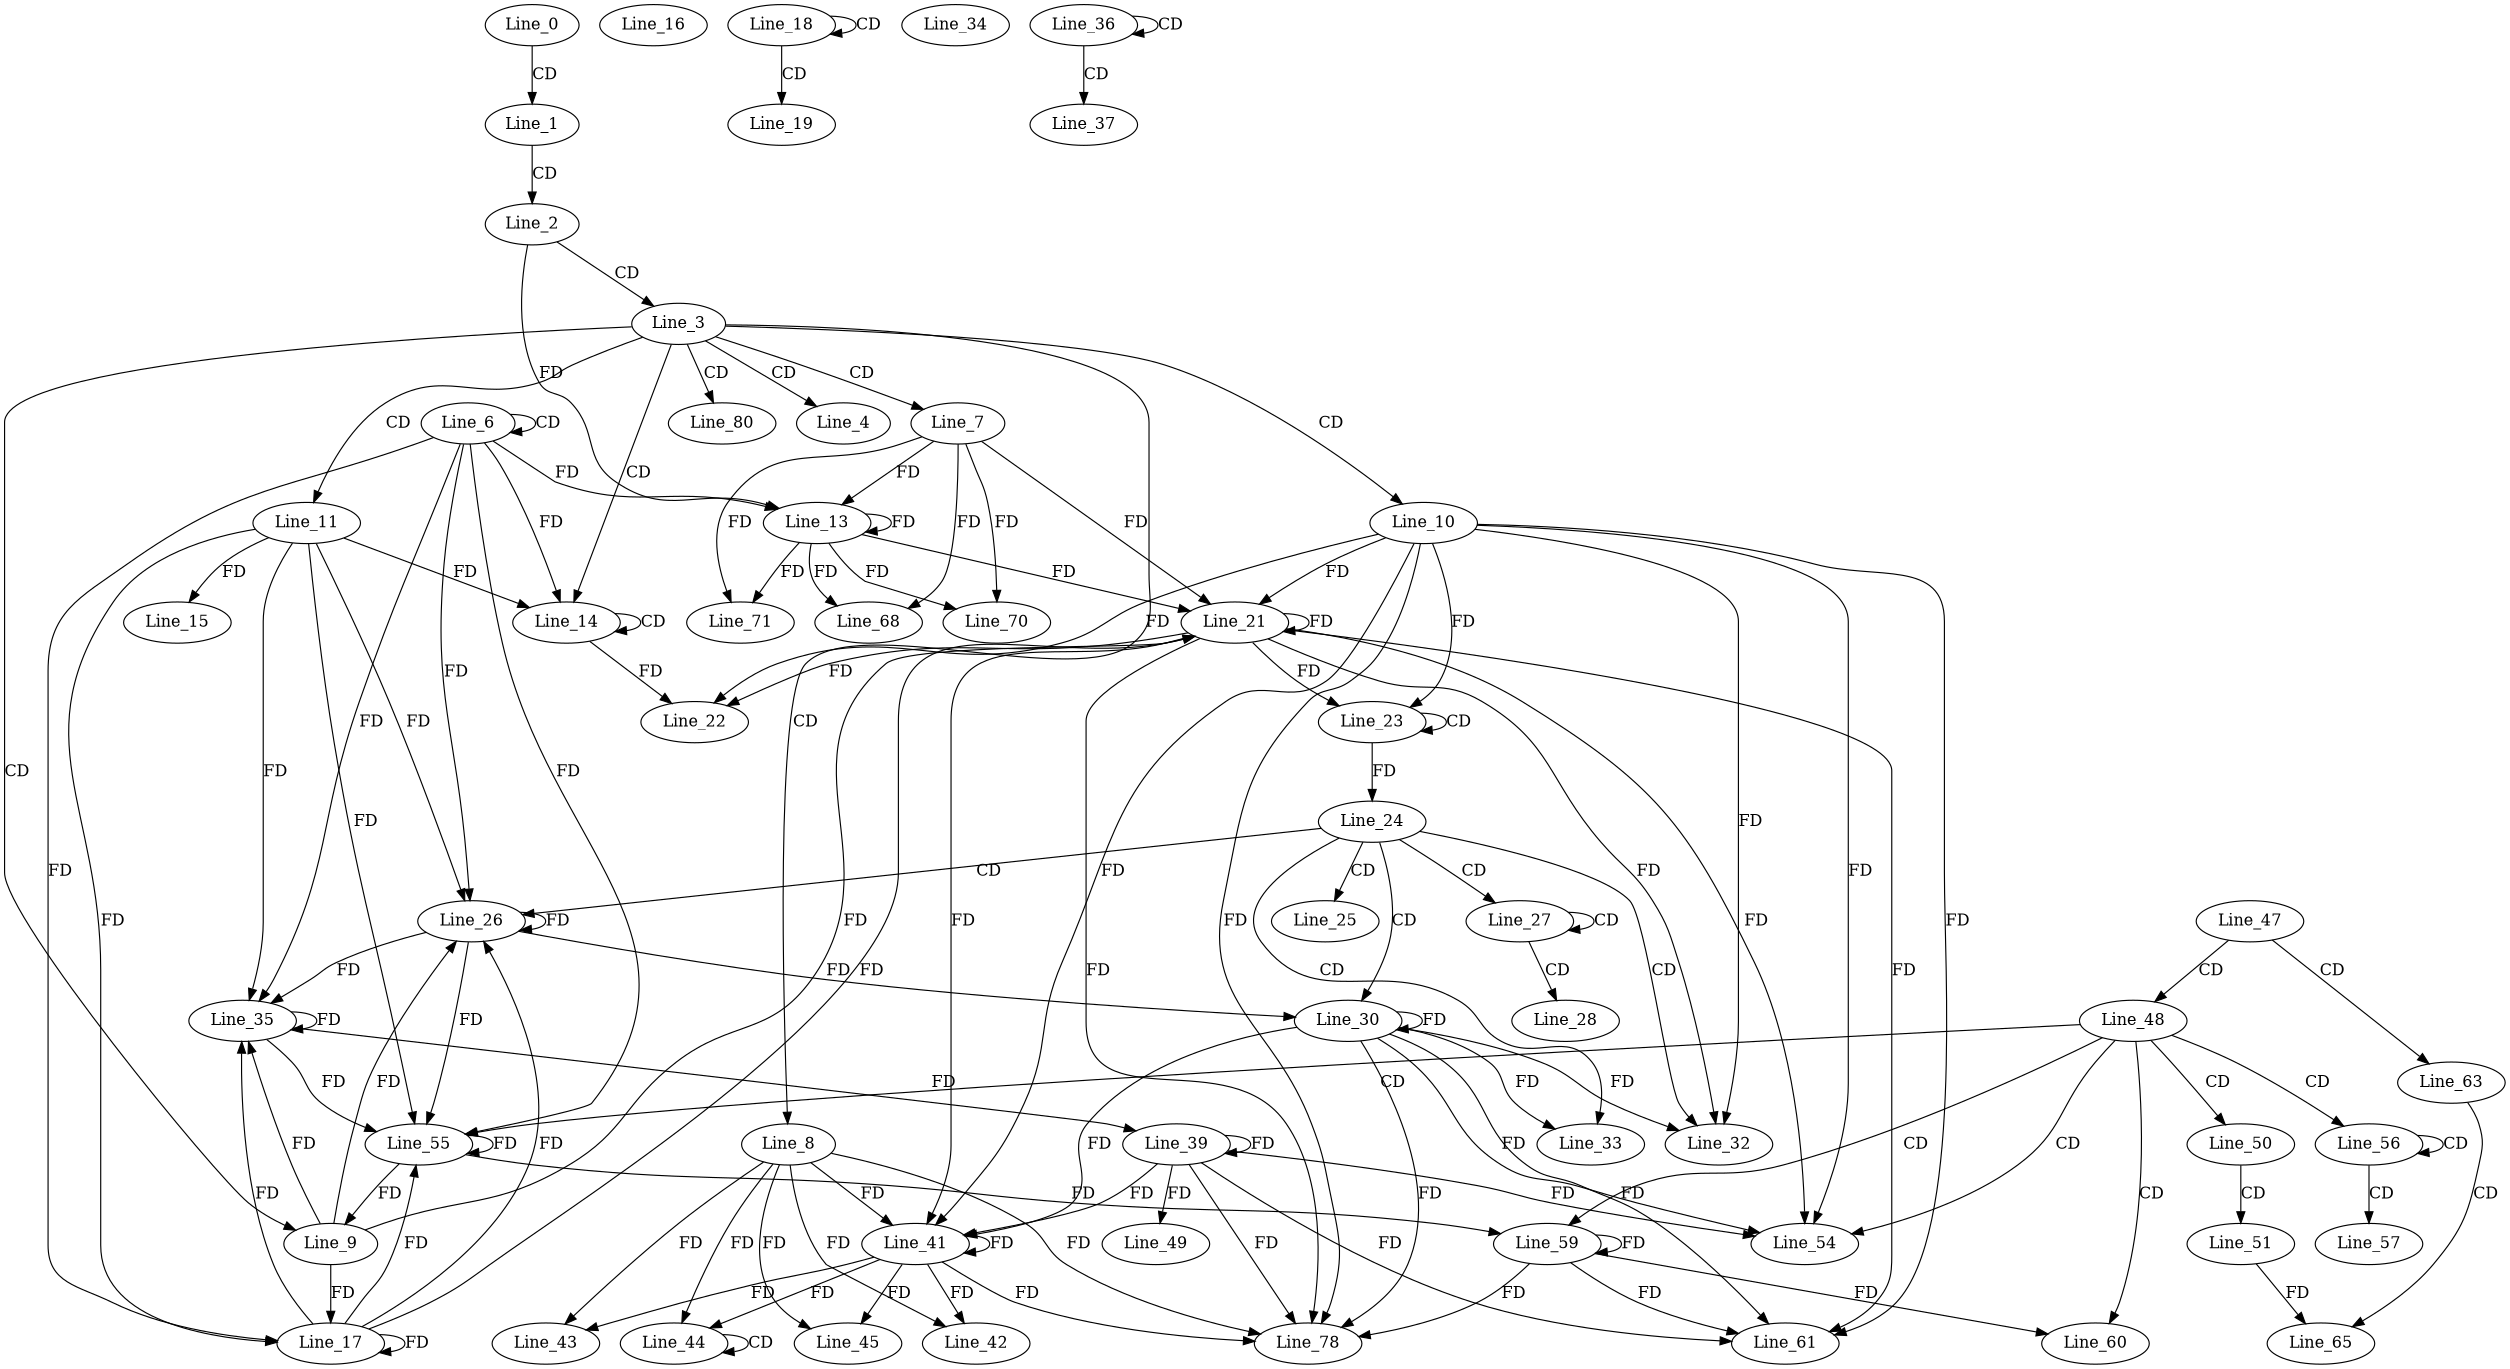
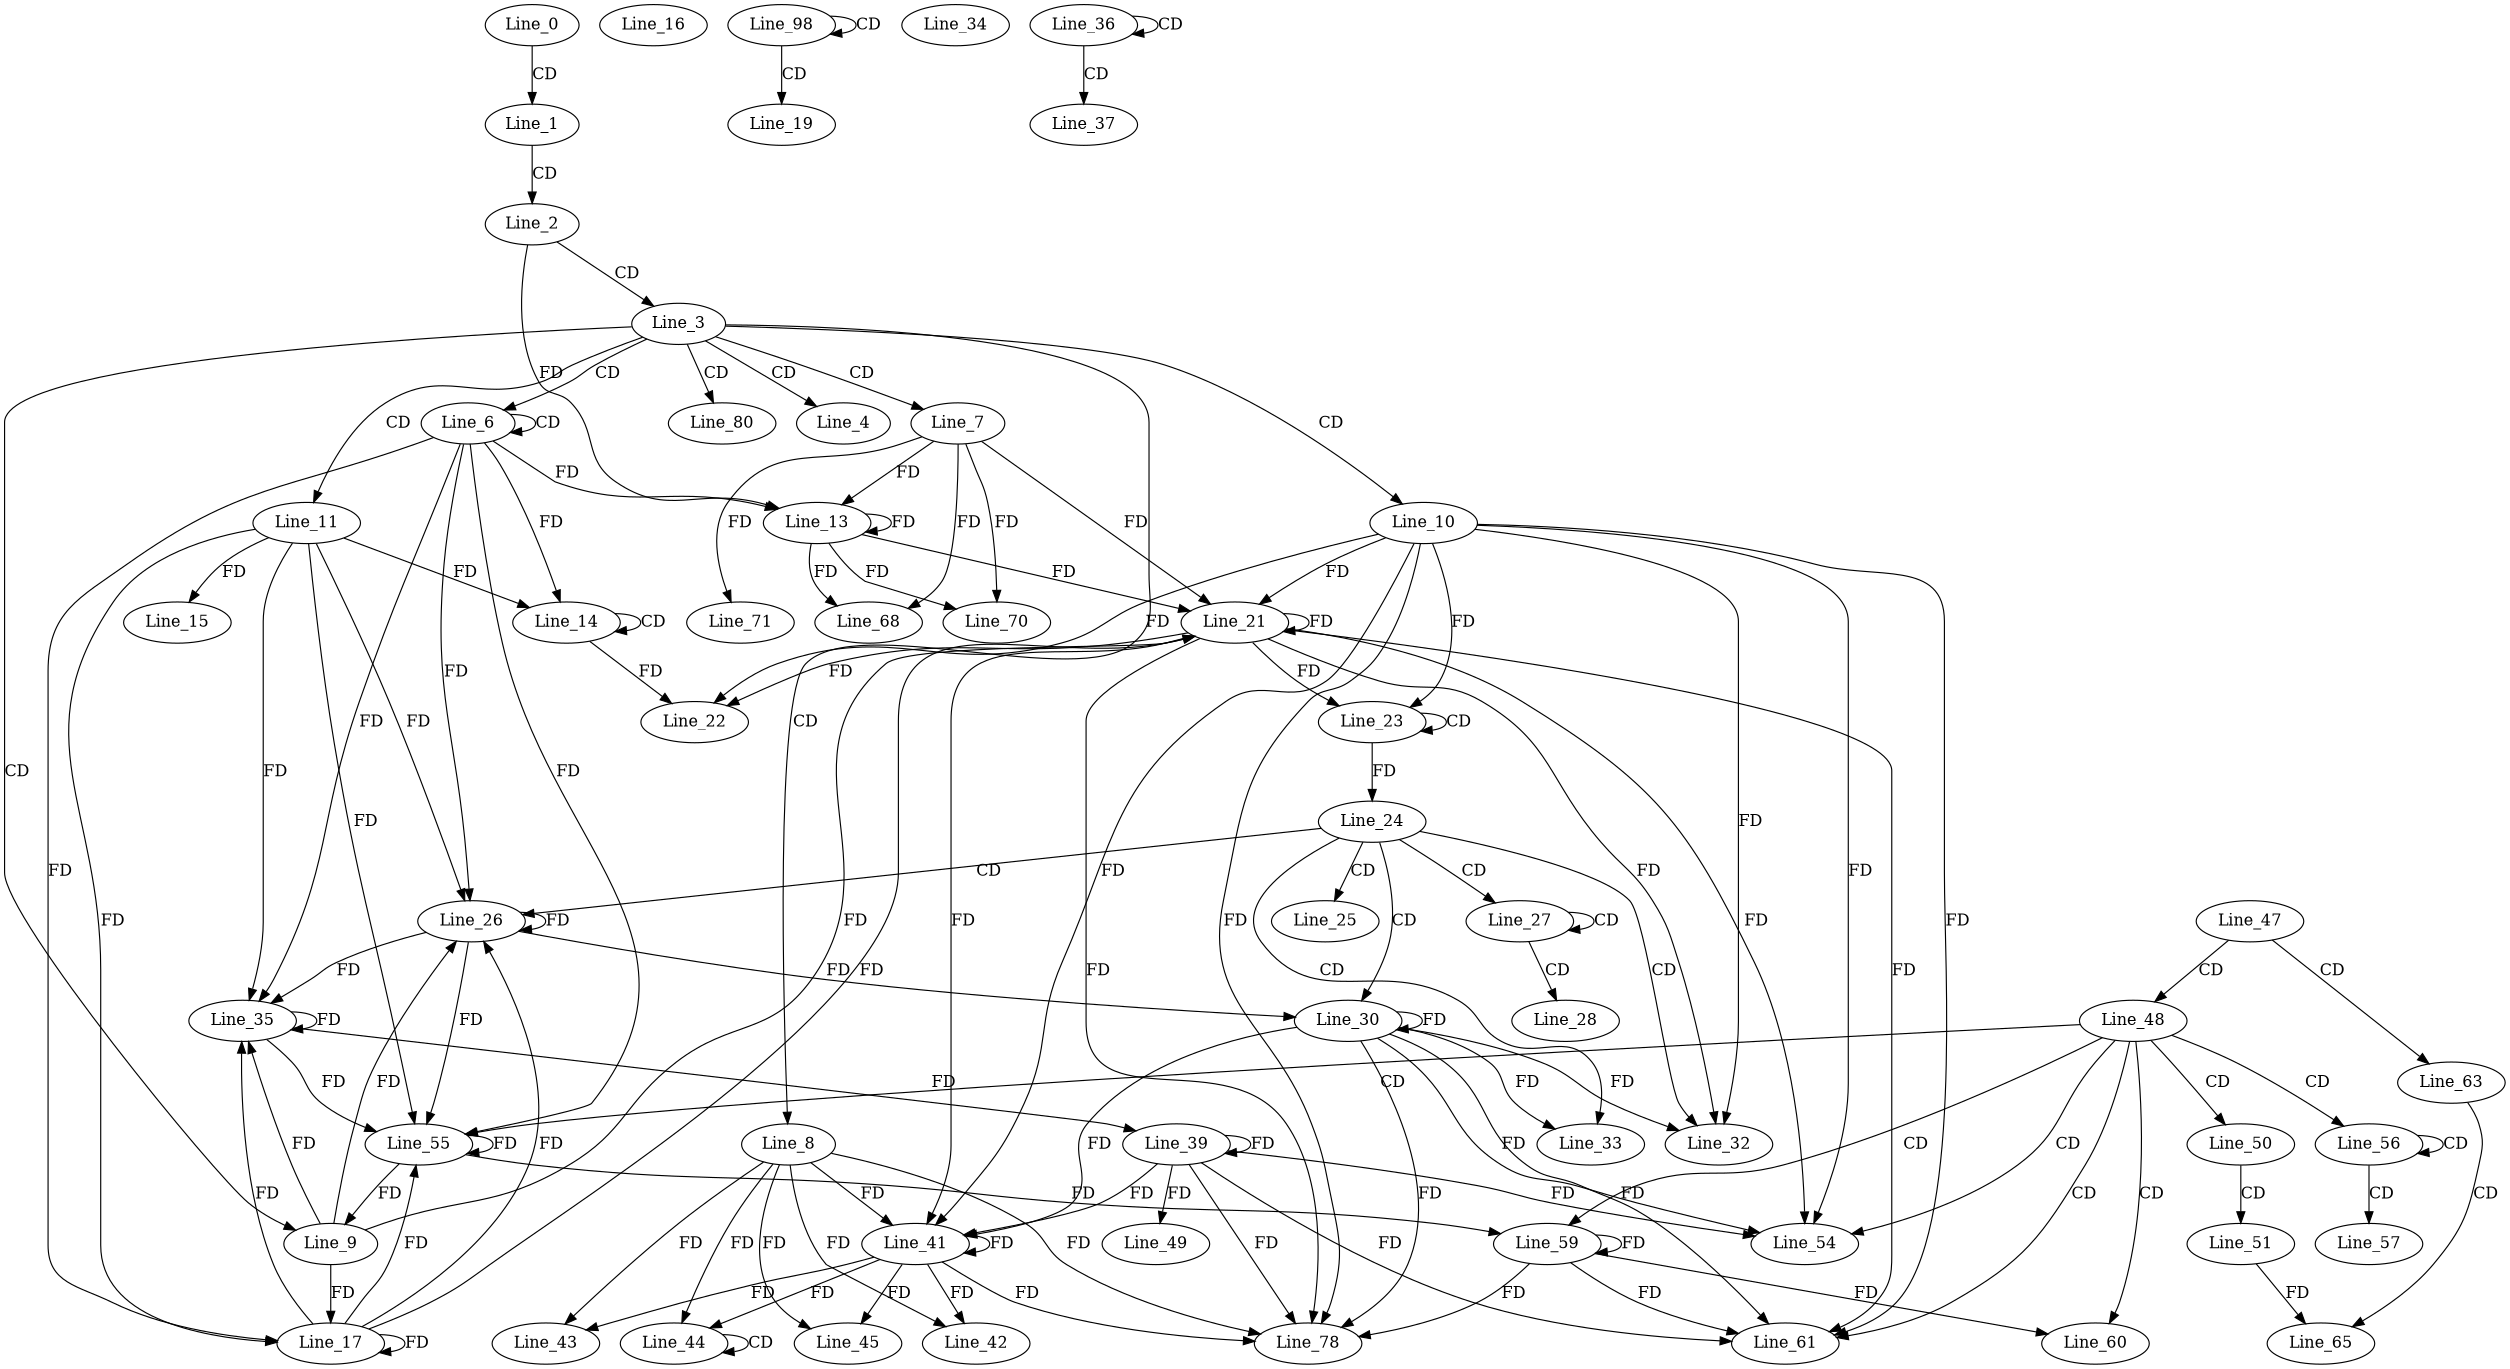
node "Line_18": label "Line_18" -> "Line_98"
edge "Line_3" -> "Line_14": now "Line_3" -> "Line_6"
edge "Line_13" -> "Line_71": removed, label "FD"
edge "Line_48" -> "Line_61": added, label "CD"
